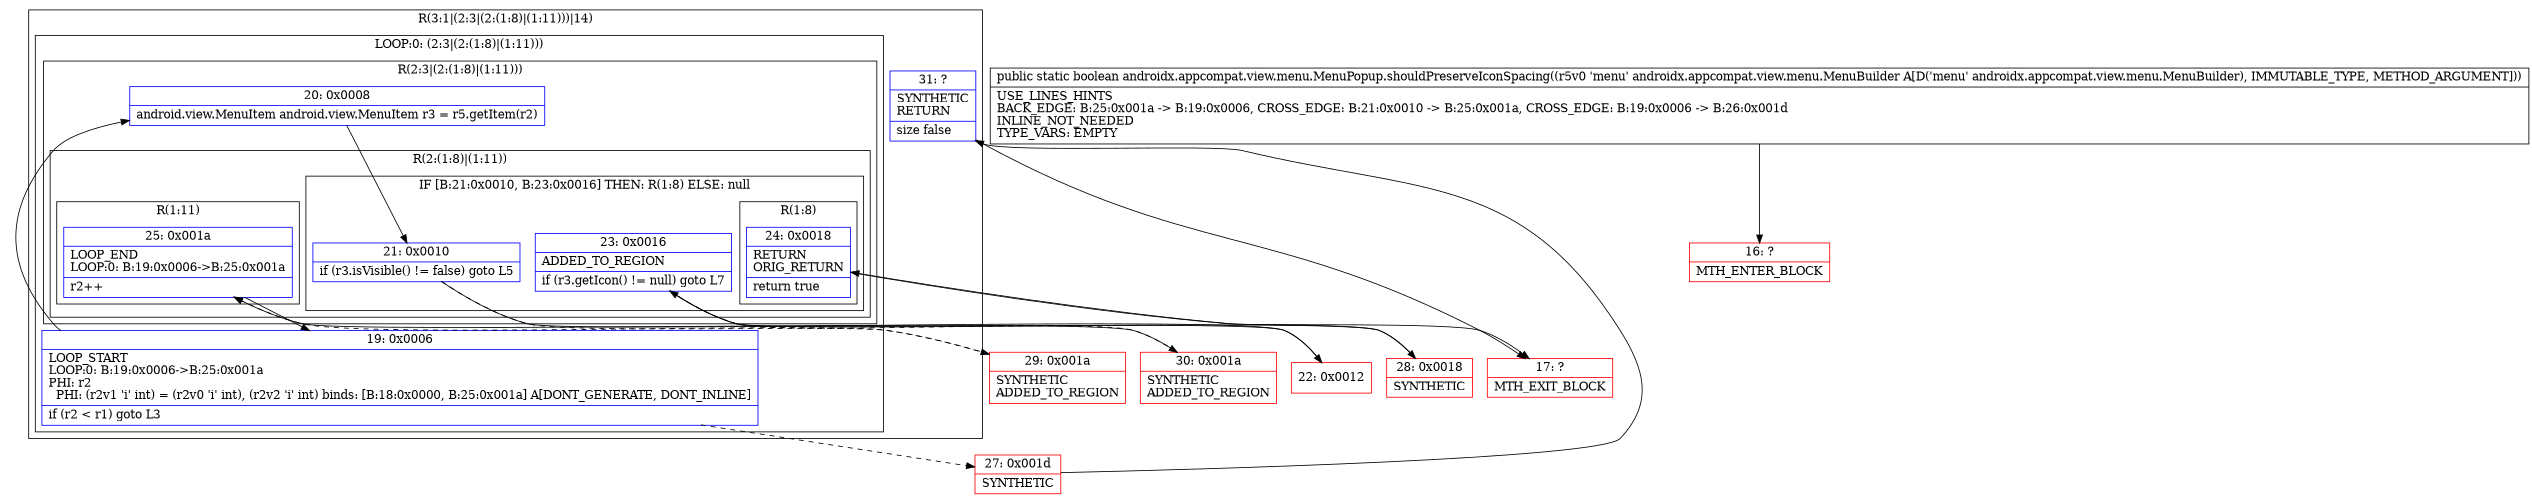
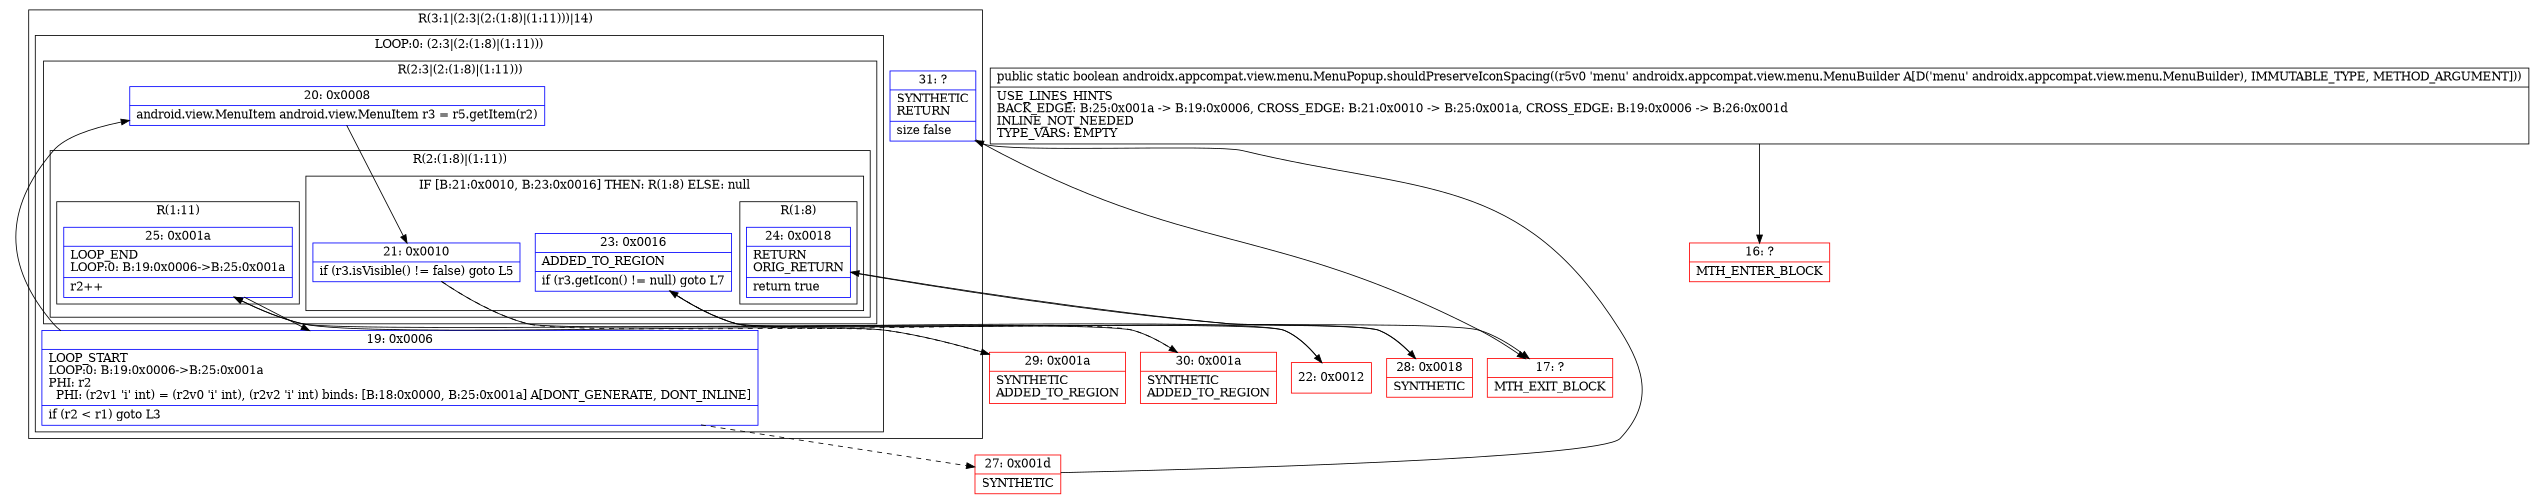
edge "29: 0x001a" -> "25: 0x001a": style dashed -> solid
